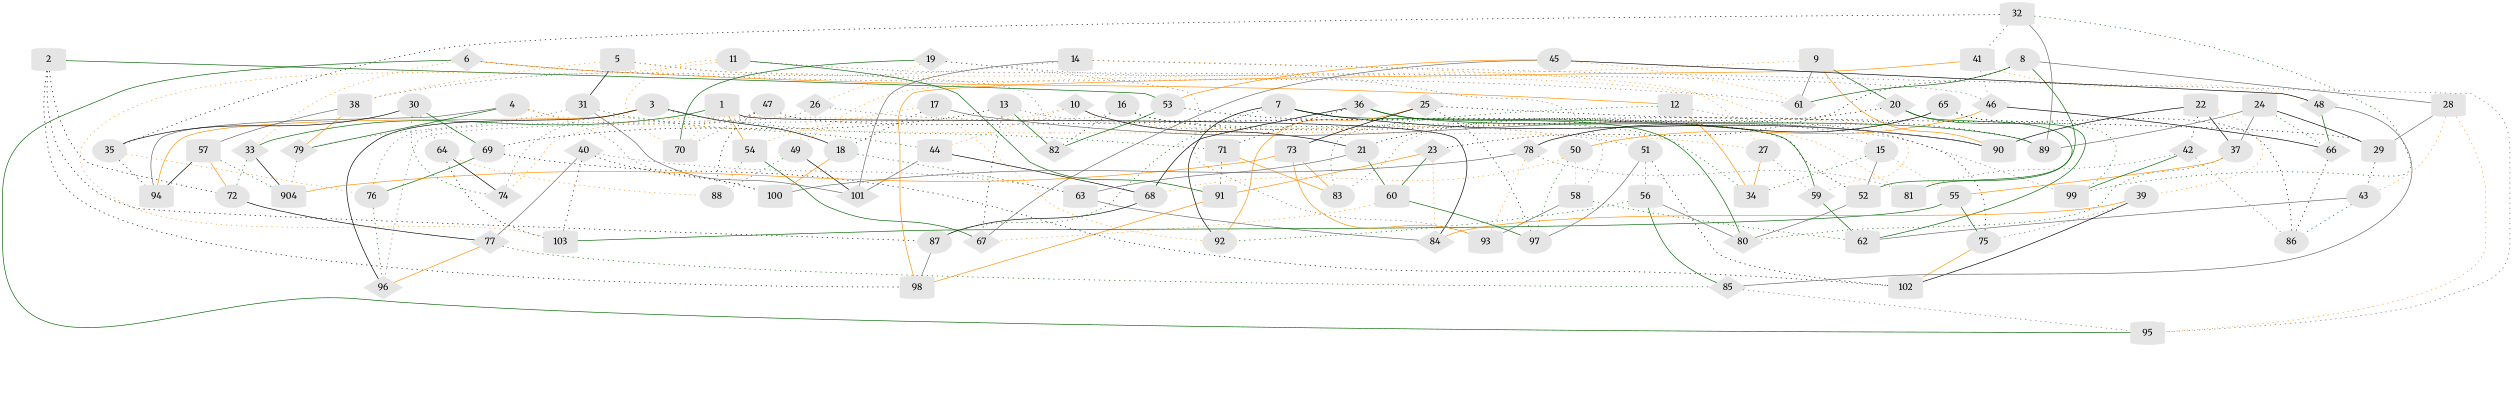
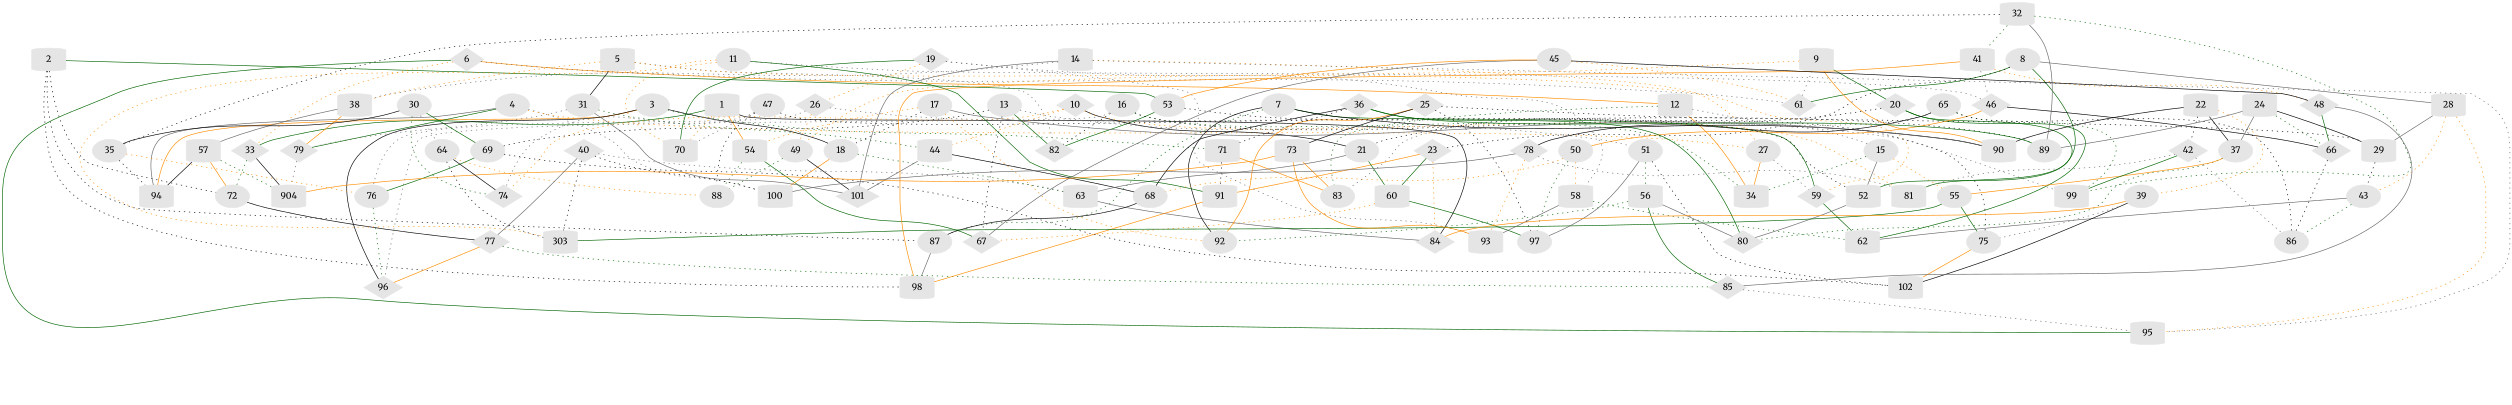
edge "9" -- "61": style solid -> dotted
node "103": label "103" -> "303"
